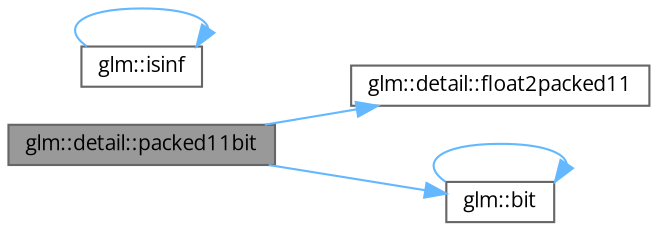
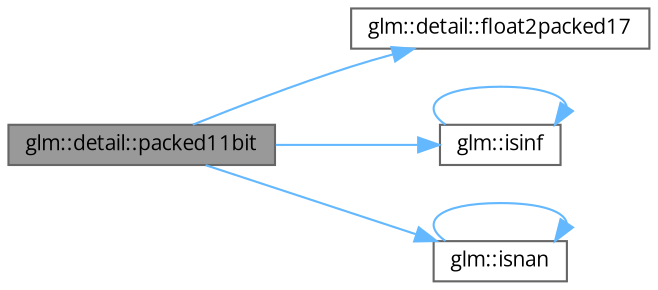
node "glm::detail::float2packed11": label "glm::detail::float2packed11" -> "glm::detail::float2packed17"
edge "glm::detail::packed11bit" -> "glm::isinf": added
node "glm::bit": label "glm::bit" -> "glm::isnan"
